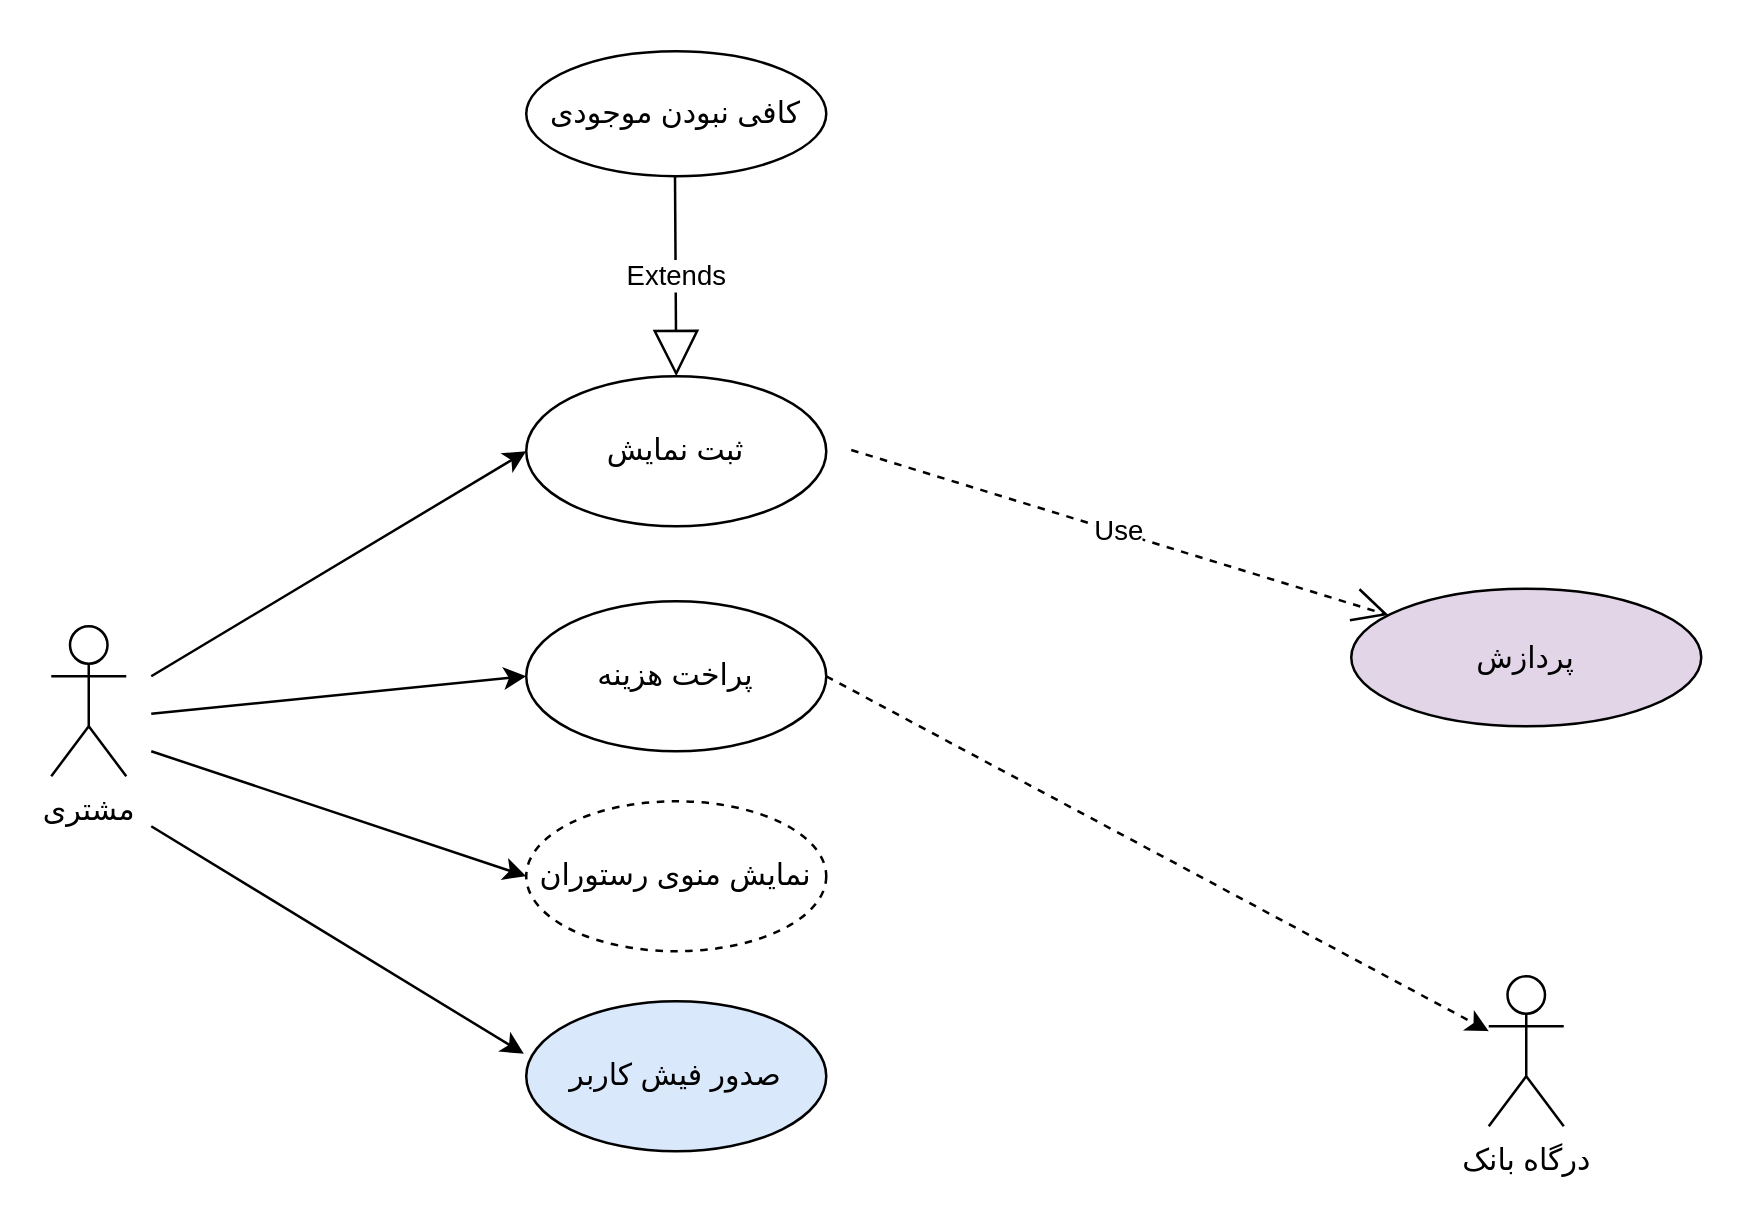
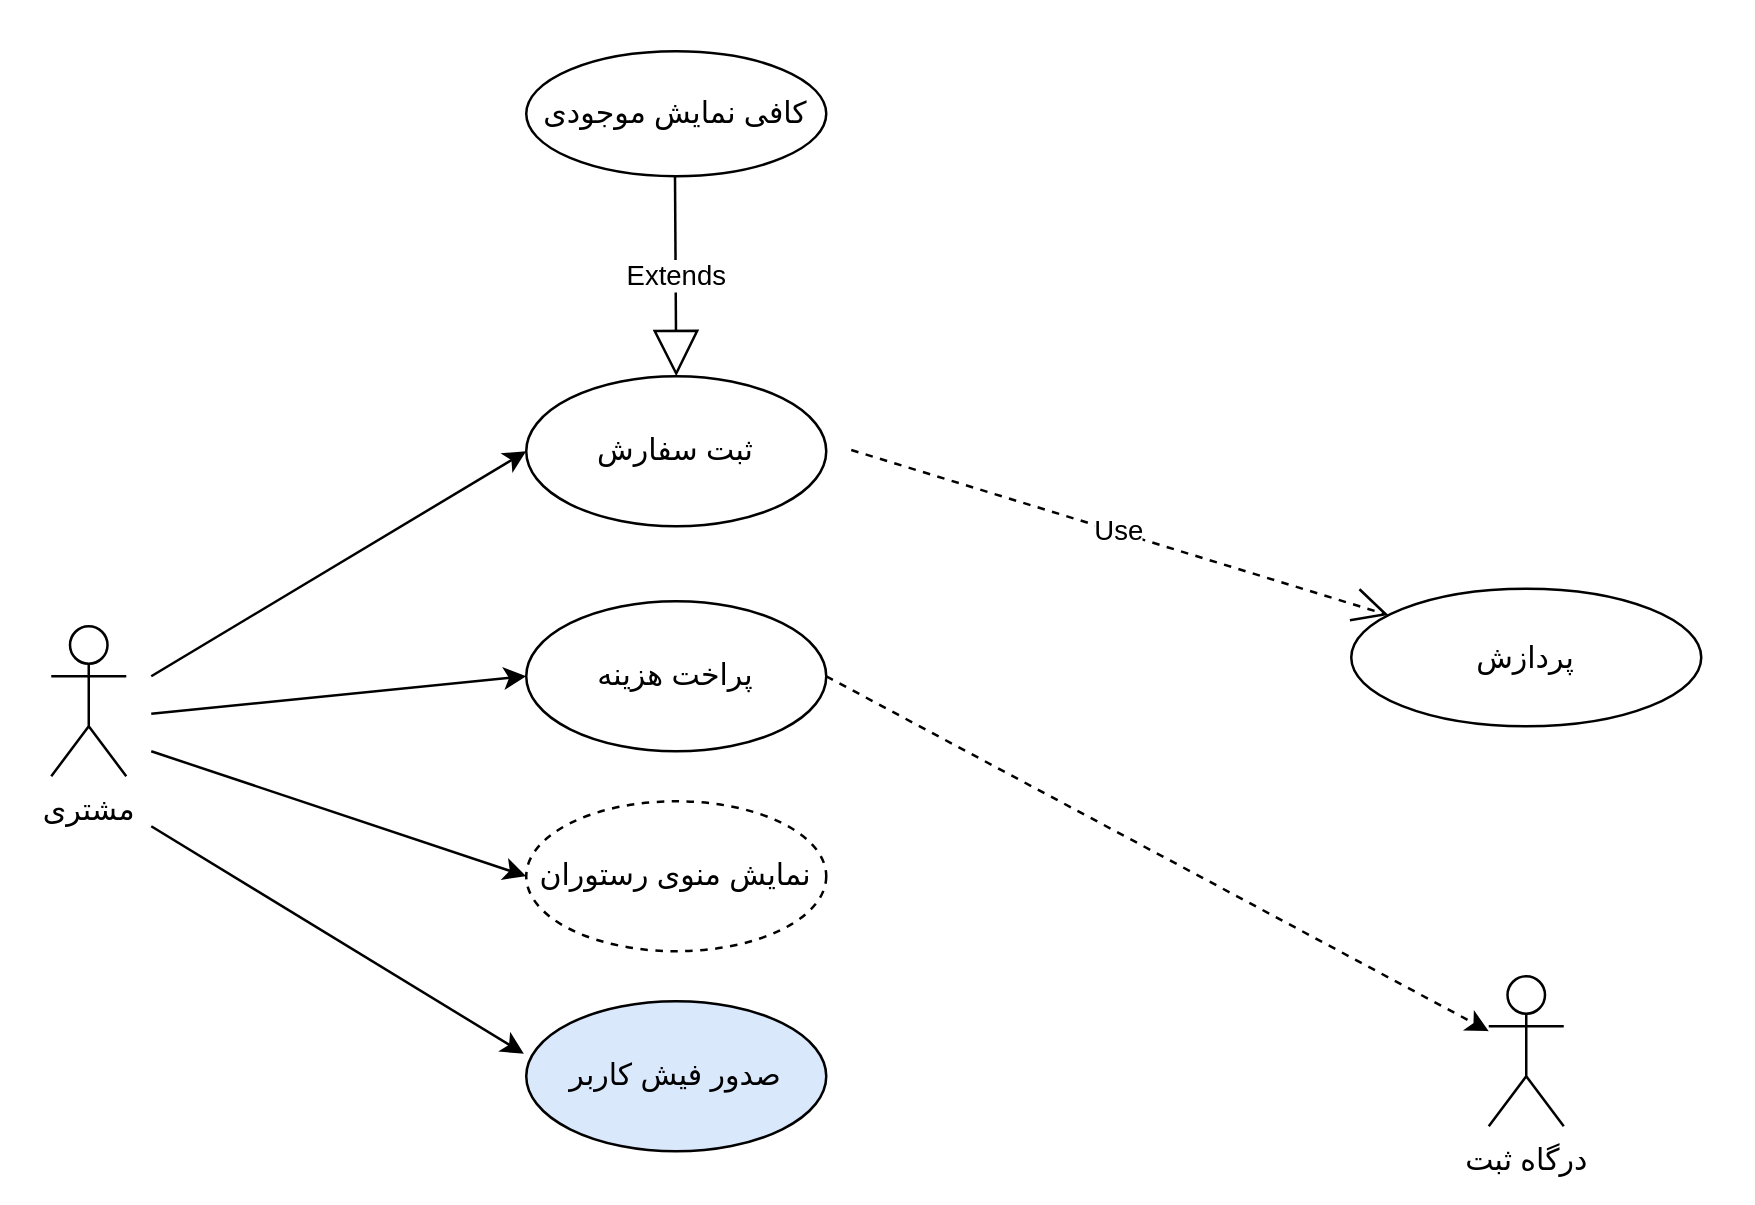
node "کافی نبودن موجودی": label "کافی نبودن موجودی" -> "کافی نمایش موجودی"
node "ثبت نمایش": label "ثبت نمایش" -> "ثبت سفارش"
node "پردازش": fillcolor #e1d5e7 -> #ffffff
node "درگاه بانک": label "درگاه بانک" -> "درگاه ثبت"
